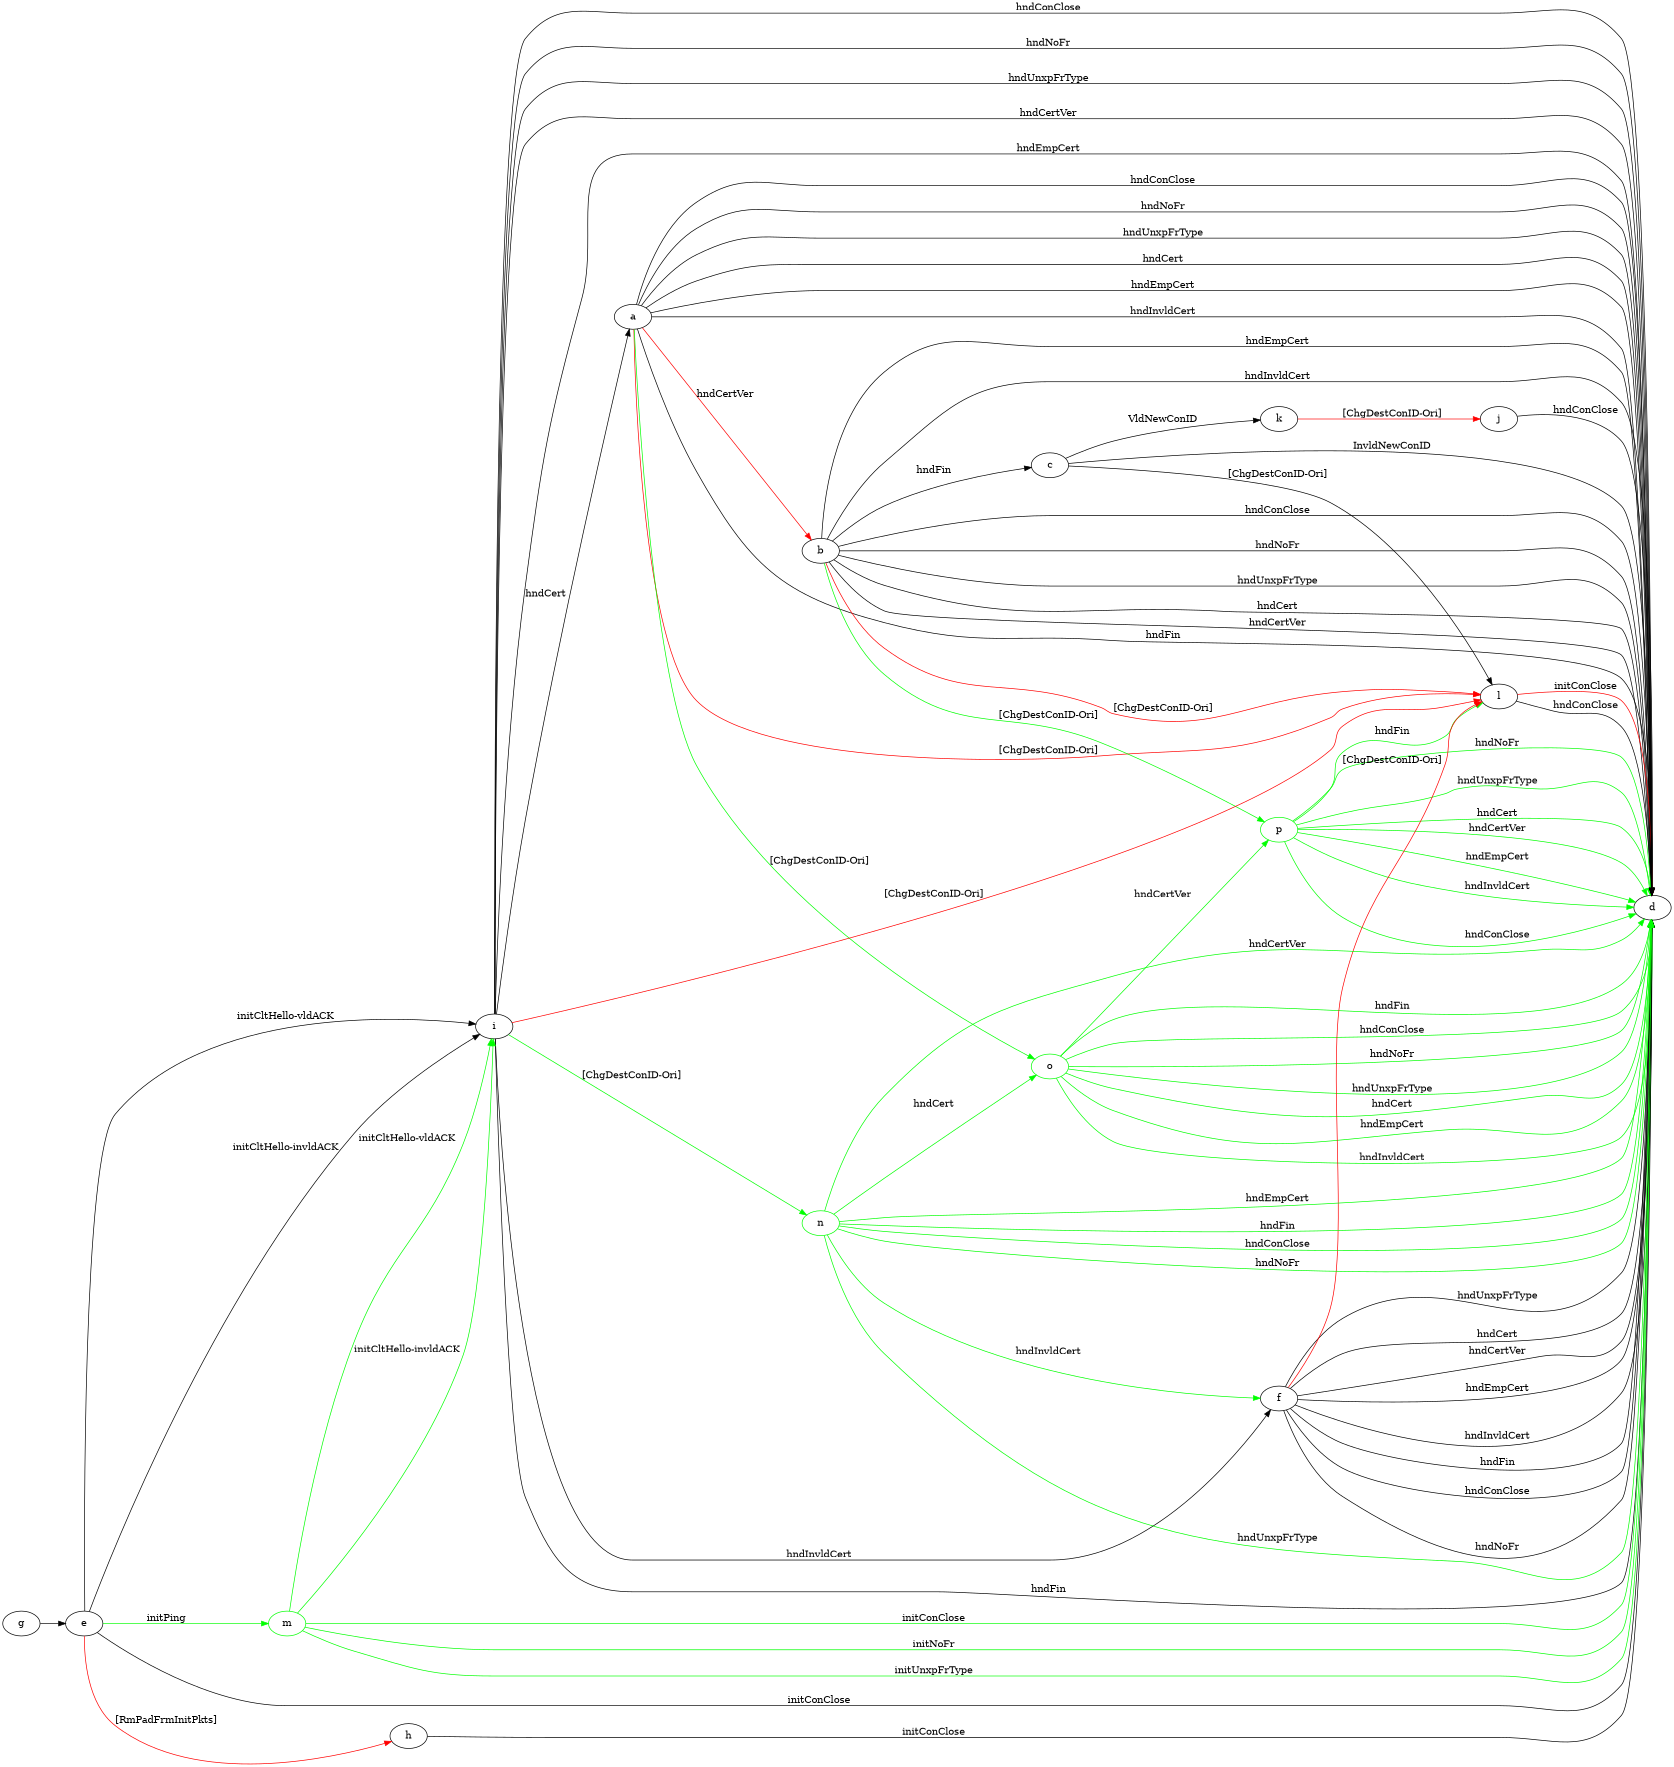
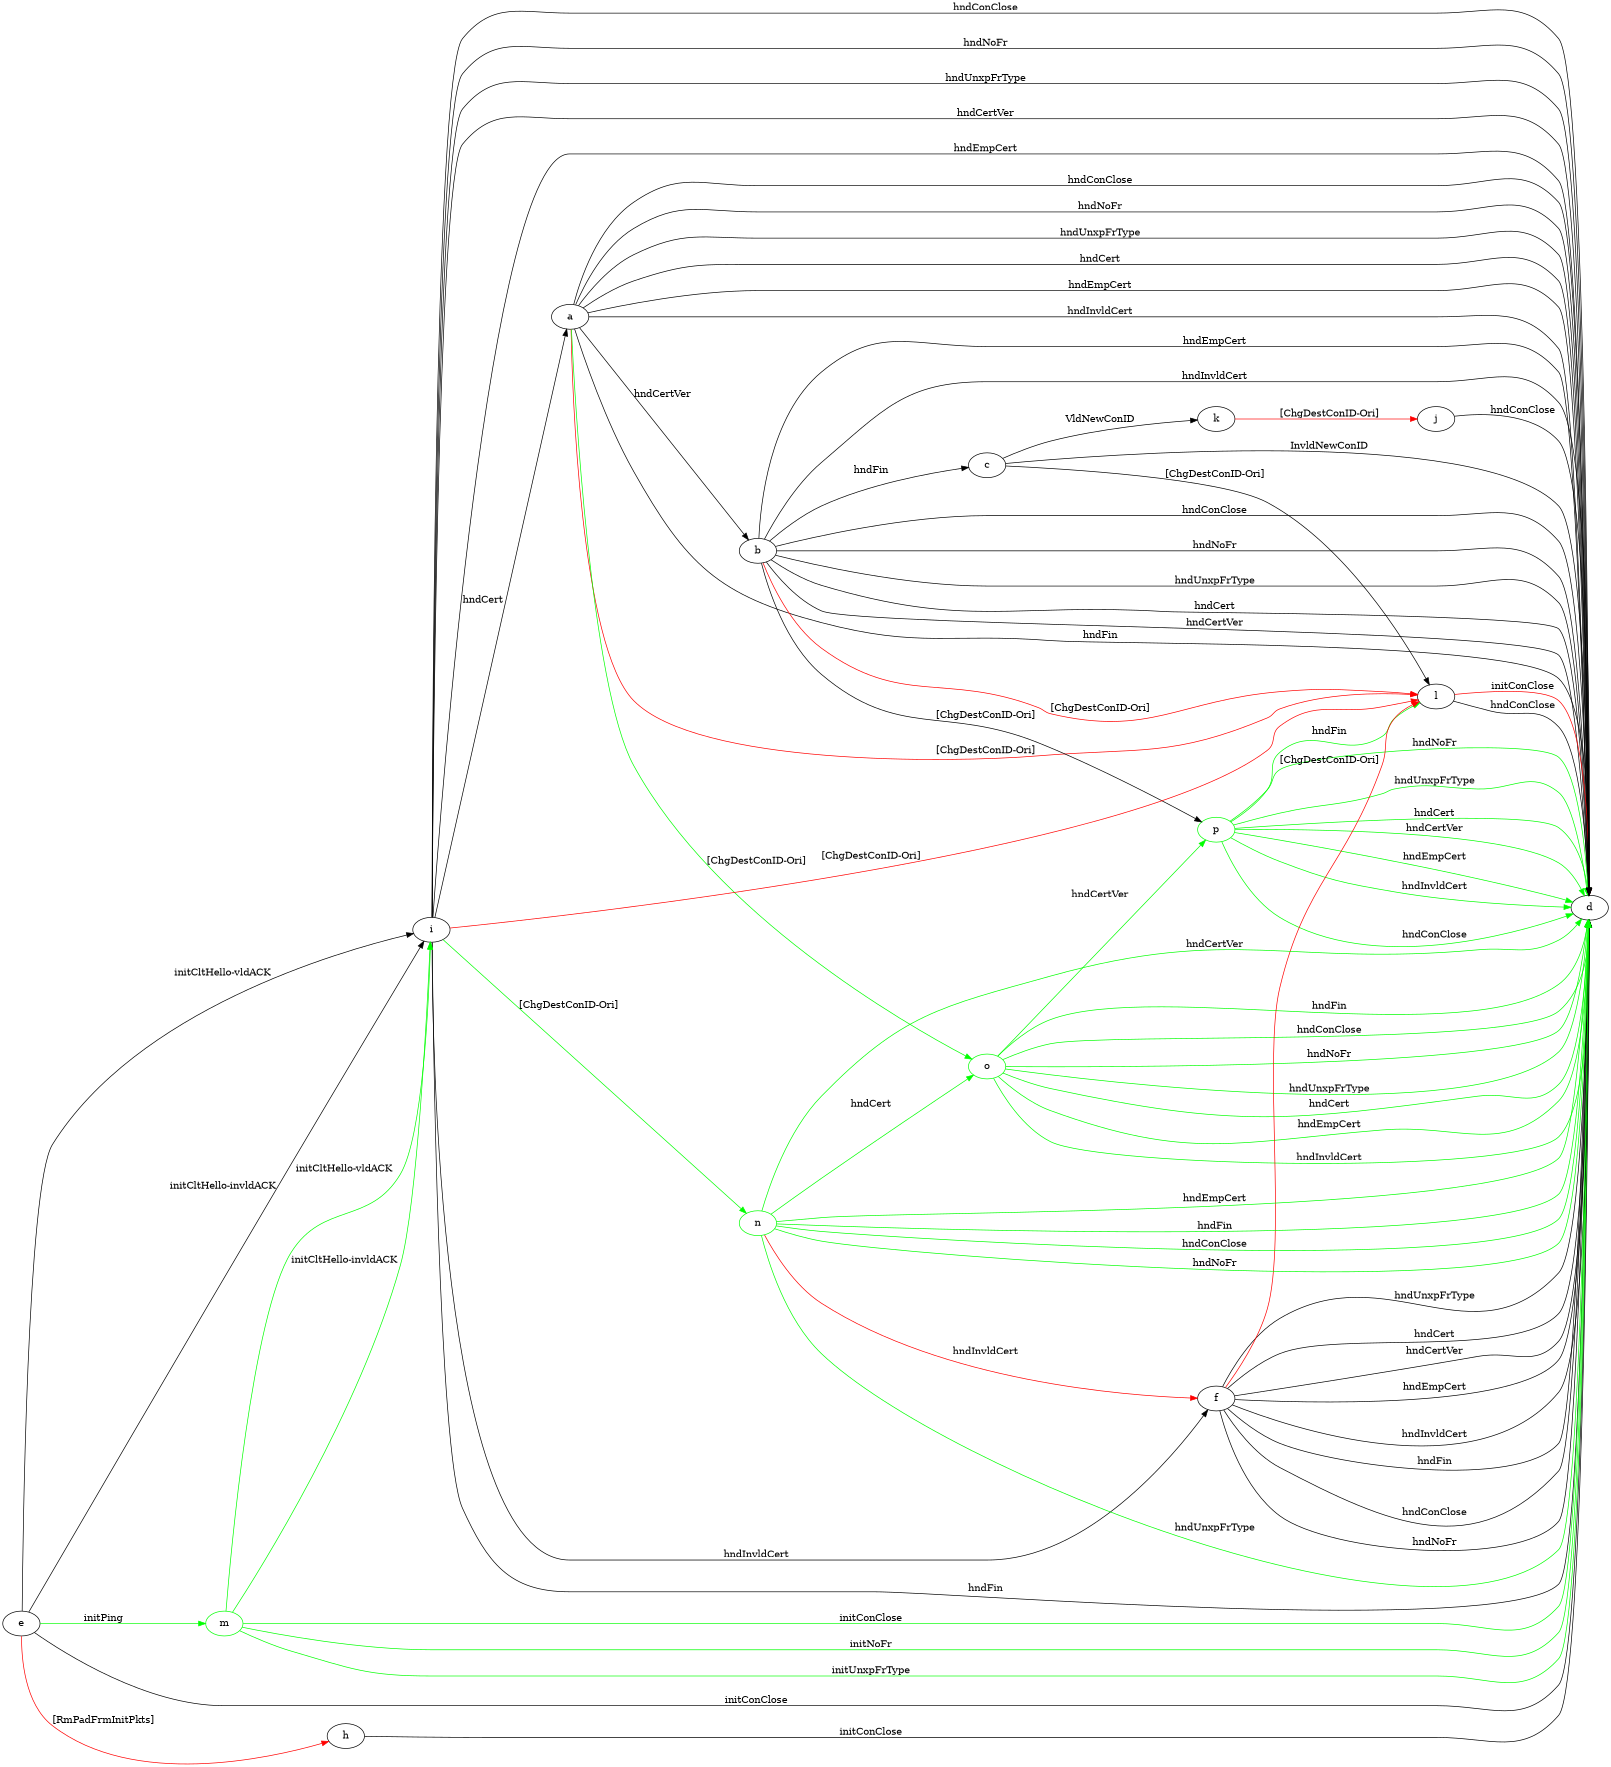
edge "a" -> "b": color red -> black
edge "b" -> "p": color green -> black
edge "n" -> "f": color green -> red
node "g": removed
